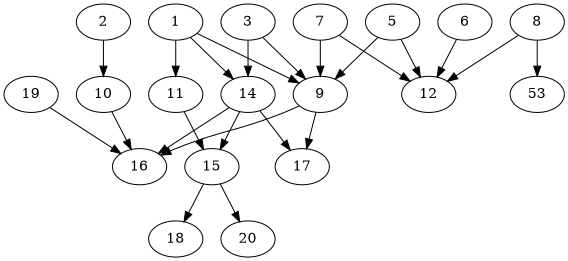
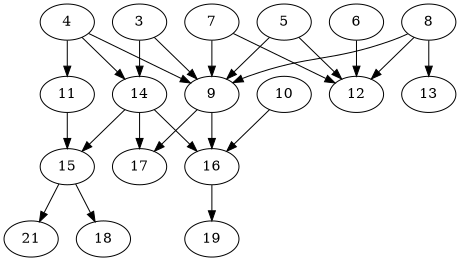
node "2": removed
node "1": label "1" -> "4"
edge "8" -> "9": added
node "53": label "53" -> "13"
edge "19" -> "16": reversed
node "20": label "20" -> "21"
